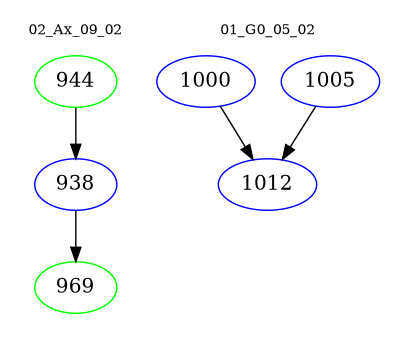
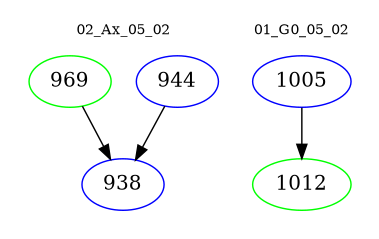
cluster "02_Ax_09_02": label "02_Ax_09_02" -> "02_Ax_05_02"
node "944": color green -> blue
node "1000": removed
node "1012": color blue -> green
edge "938" -> "969": reversed
